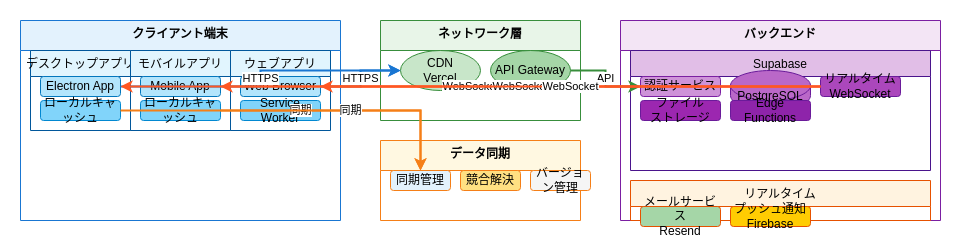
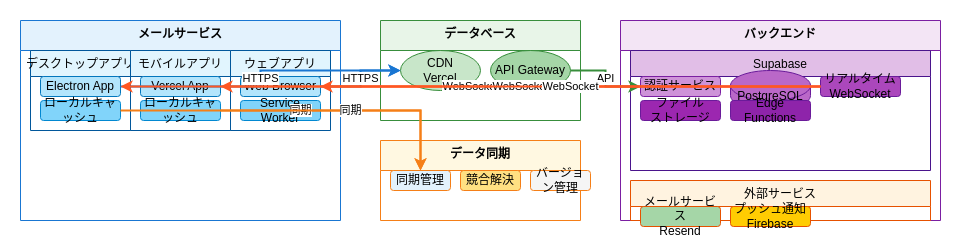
node "クライアント端末": label "クライアント端末" -> "メールサービス"
node "ネットワーク層": label "ネットワーク層" -> "データベース"
node "Mobile App": label "Mobile App" -> "Vercel App"
node "リアルタイム": label "リアルタイム" -> "外部サービス"
